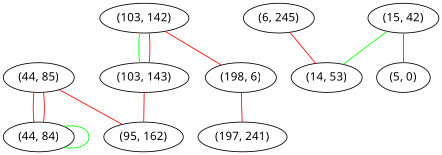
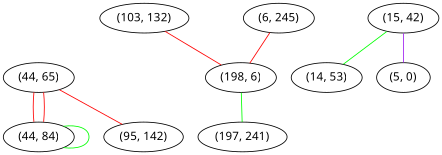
node "(103, 142)": label "(103, 142)" -> "(103, 132)"
edge "(6, 245)" -- "(14, 53)": now "(6, 245)" -- "(198, 6)"
node "(44, 85)": label "(44, 85)" -> "(44, 65)"
node "(103, 143)": removed
edge "(198, 6)" -- "(197, 241)": color red -> green
node "(95, 162)": label "(95, 162)" -> "(95, 142)"
